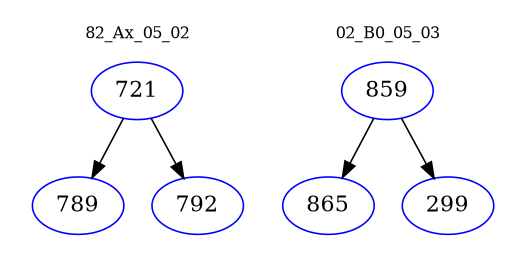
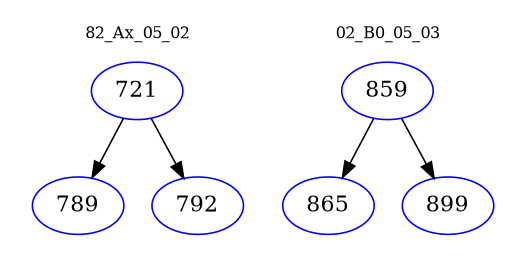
node "299": label "299" -> "899"
